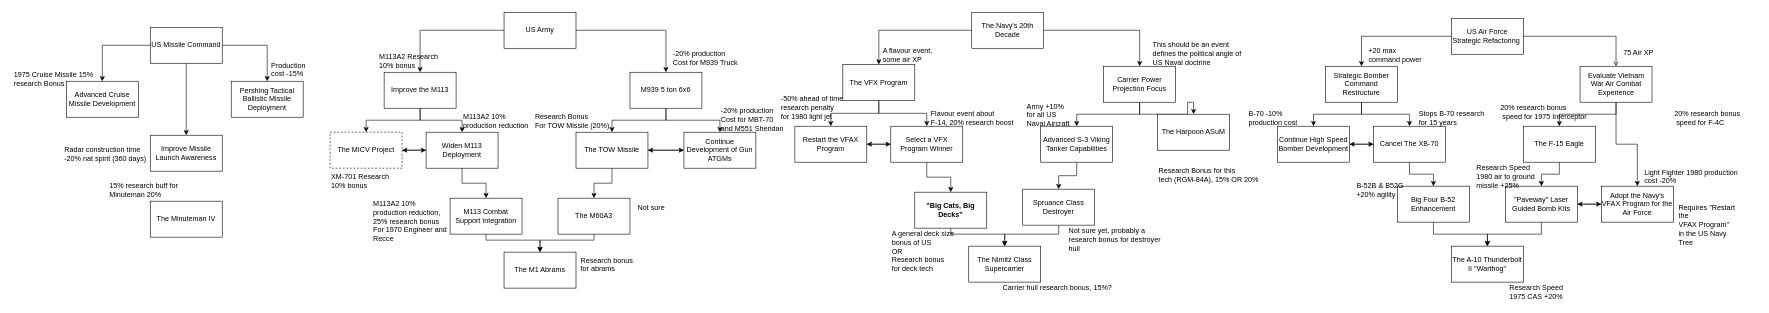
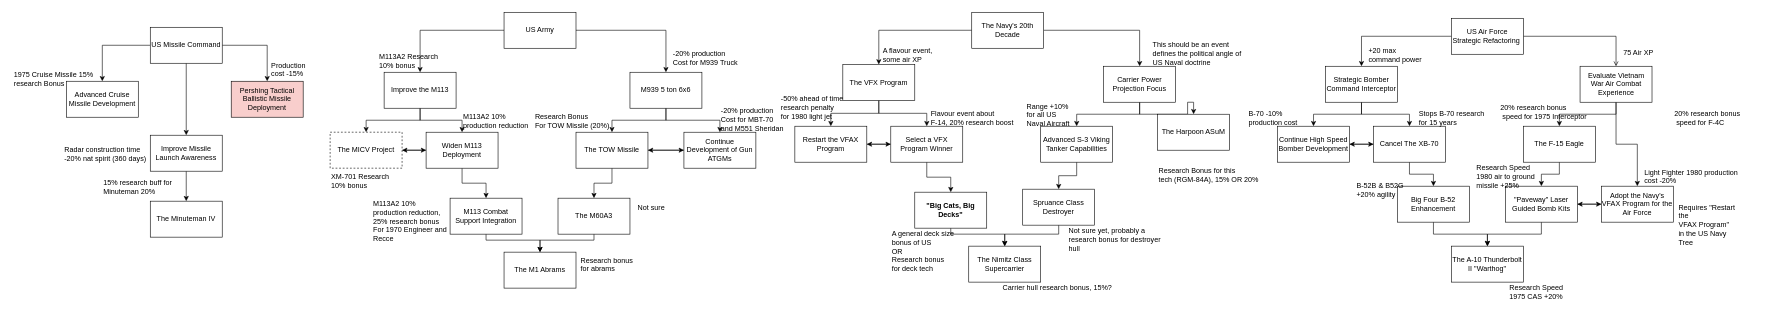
node "Strategic Bomber Command Restructure": label "Strategic Bomber Command Restructure" -> "Strategic Bomber Command Interceptor"
node "Pershing Tactical Ballistic Missile Deployment": fillcolor #ffffff -> #f8cecc
node "Army +10% for all US Naval Aircraft": label "Army +10% for all US Naval Aircraft" -> "Range +10% for all US Naval Aircraft"
node "15% research buff for Minuteman 20%": moved (147, 189) -> (141, 186)
edge "Improve Missile Launch Awareness" -> "The Minuteman IV": added
